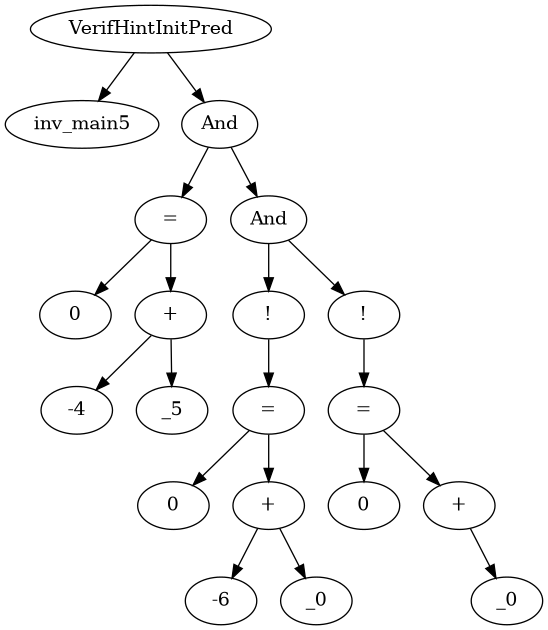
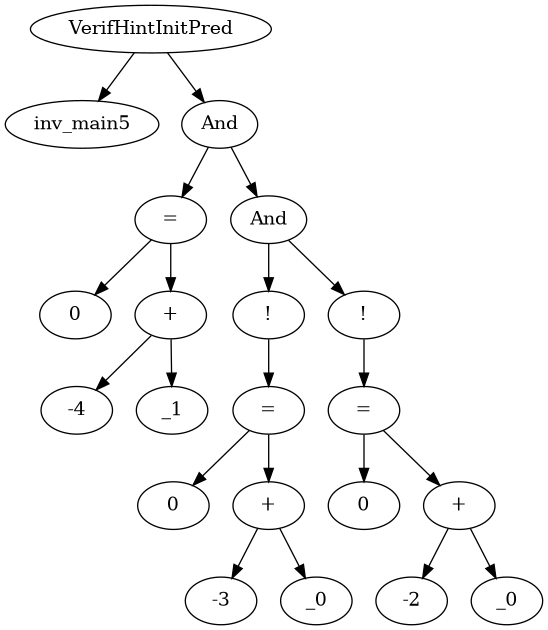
node "_5": label "_5" -> "_1"
node "-6": label "-6" -> "-3"
node "-2": added
